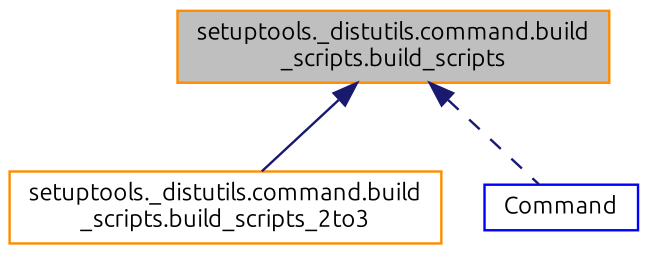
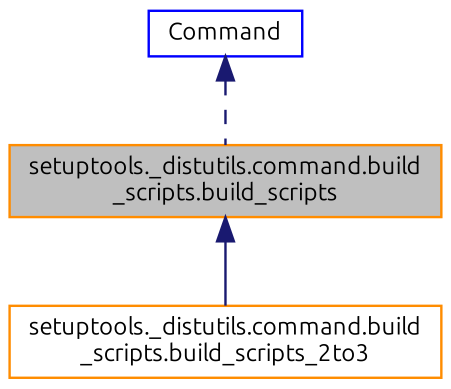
edge "Command" -> "setuptools._distutils.command.build _scripts.build_scripts": reversed
